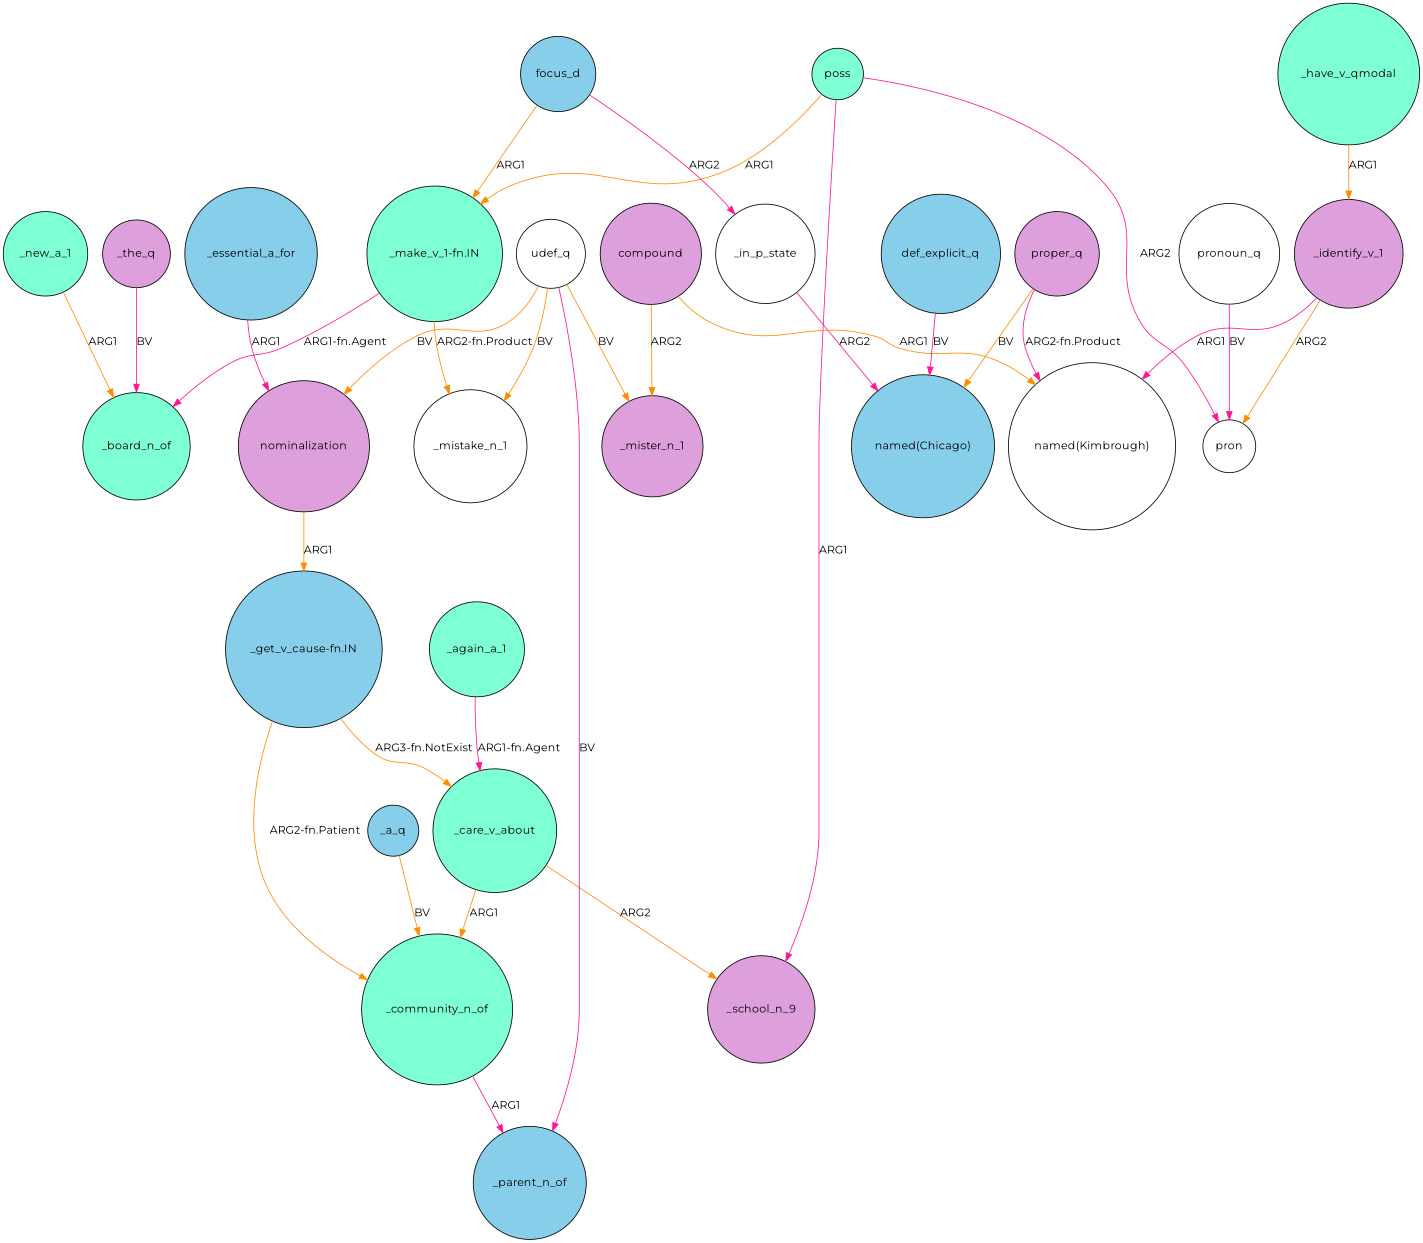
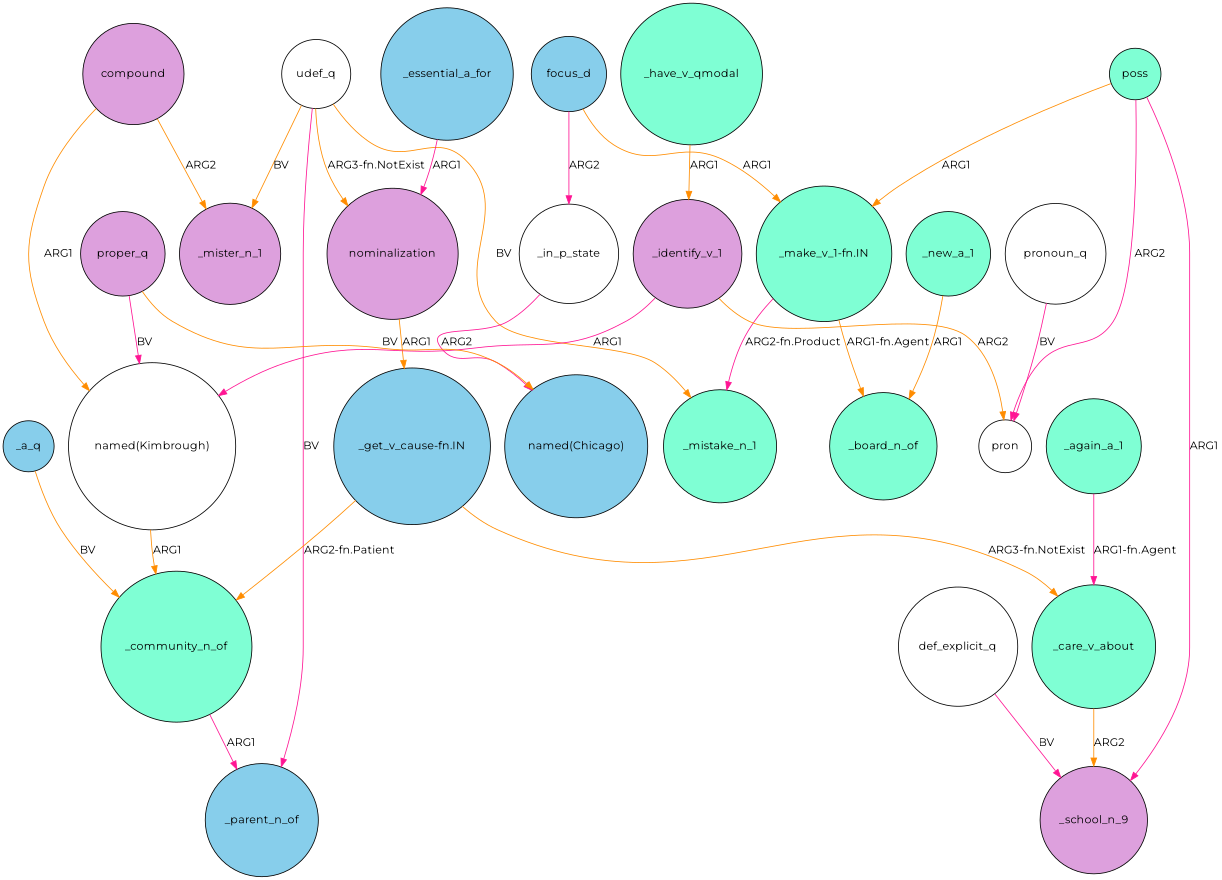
node "_the_q": removed
node "def_explicit_q": fillcolor skyblue -> white
edge "def_explicit_q" -> "named(Chicago)": now "def_explicit_q" -> "_school_n_9"
edge "udef_q" -> "nominalization": label "BV" -> "ARG3-fn.NotExist"
edge "proper_q" -> "named(Kimbrough)": label "ARG2-fn.Product" -> "BV"
edge "_make_v_1-fn.IN" -> "_board_n_of": color deeppink -> darkorange
edge "_make_v_1-fn.IN" -> "_mistake_n_1": color darkorange -> deeppink
node "_mistake_n_1": fillcolor white -> aquamarine
edge "_care_v_about" -> "_community_n_of": now "named(Kimbrough)" -> "_community_n_of"
